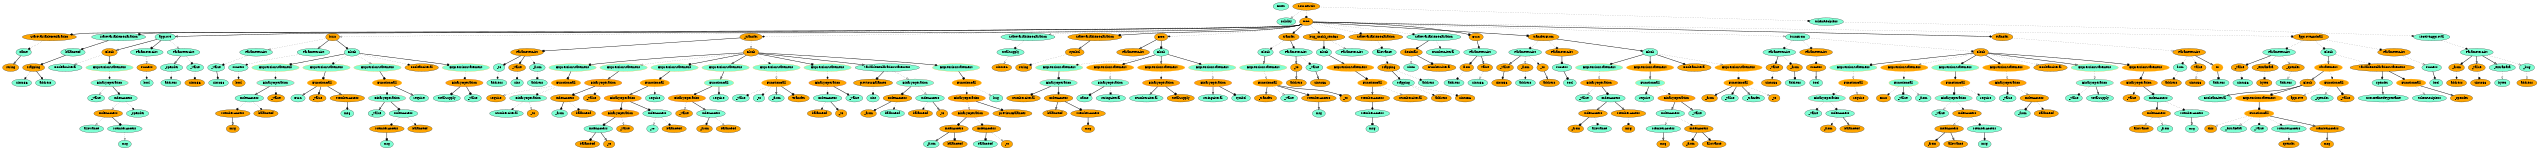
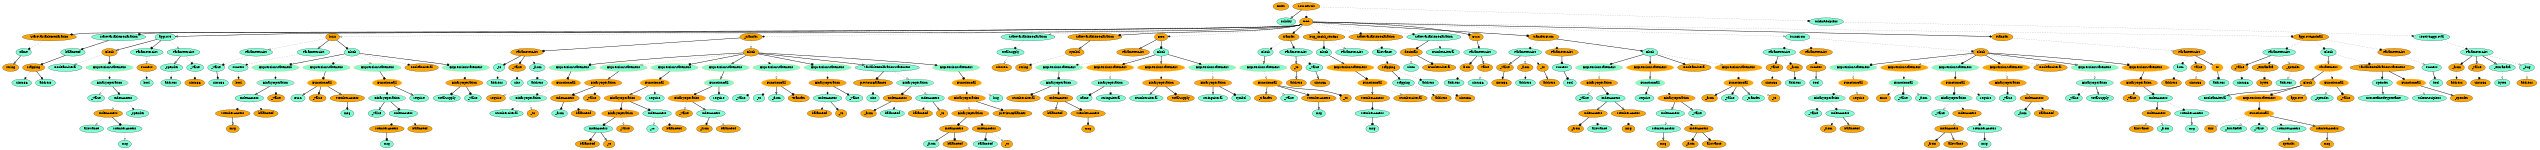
node "Enter": fillcolor aquamarine -> orange
edge "SourceUnit" -> "solidity": style dotted -> bold
